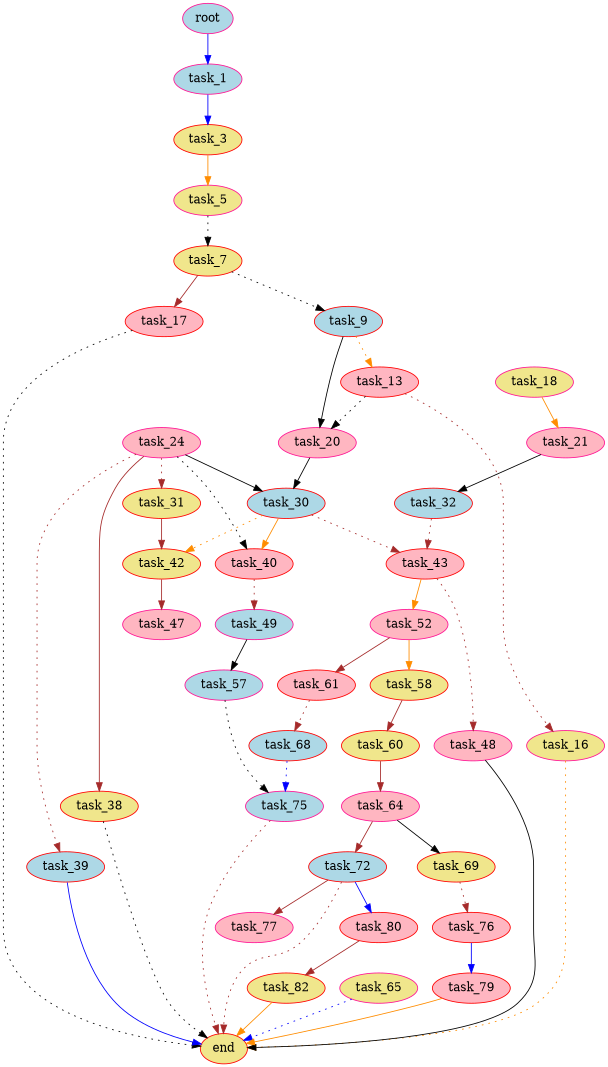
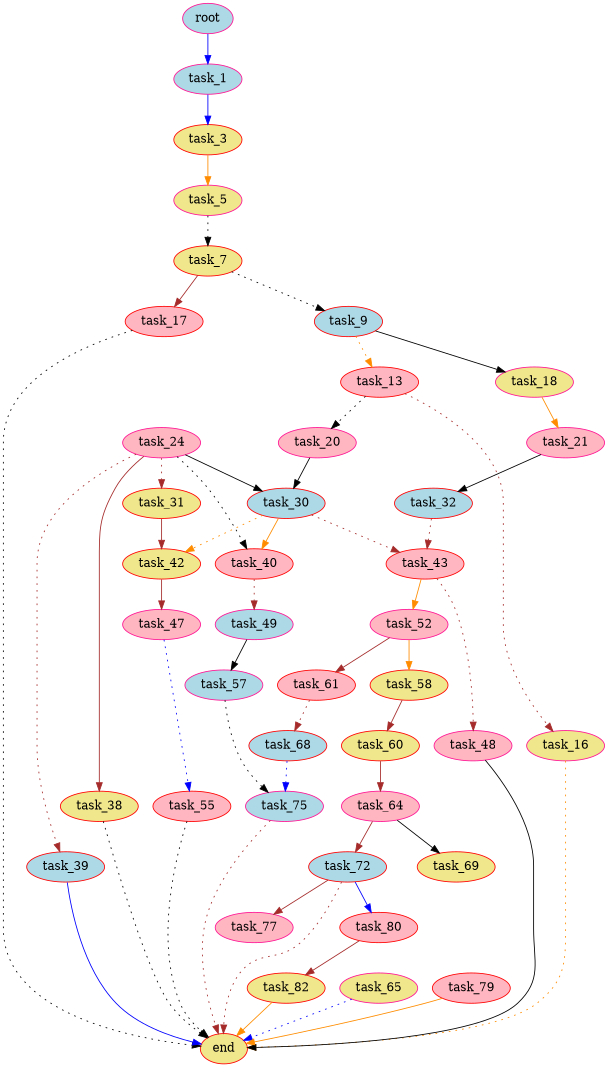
edge "task_9" -> "task_20": now "task_9" -> "task_18"
node "task_55": added
node "task_76": removed
